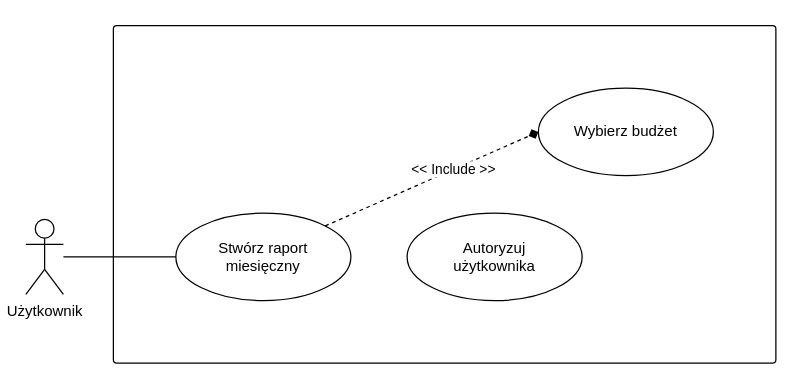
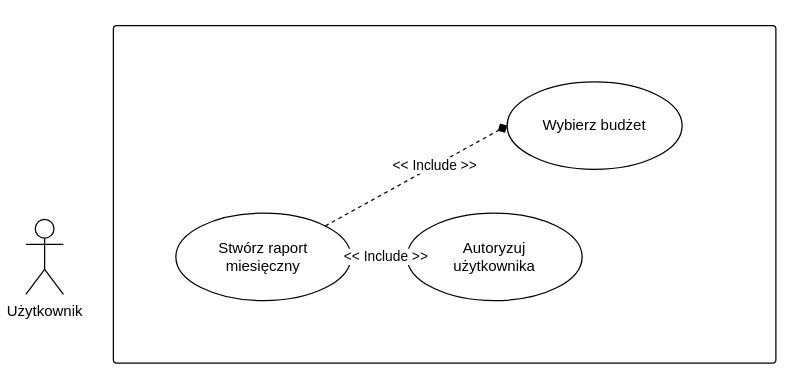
node "Wybierz budżet": moved (626, 132) -> (594, 126)
edge "Użytkownik" -- "Stwórz raport miesięczny": removed
edge "Stwórz raport miesięczny" -> "Autoryzuj użytkownika": added, label "<< Include >>"
